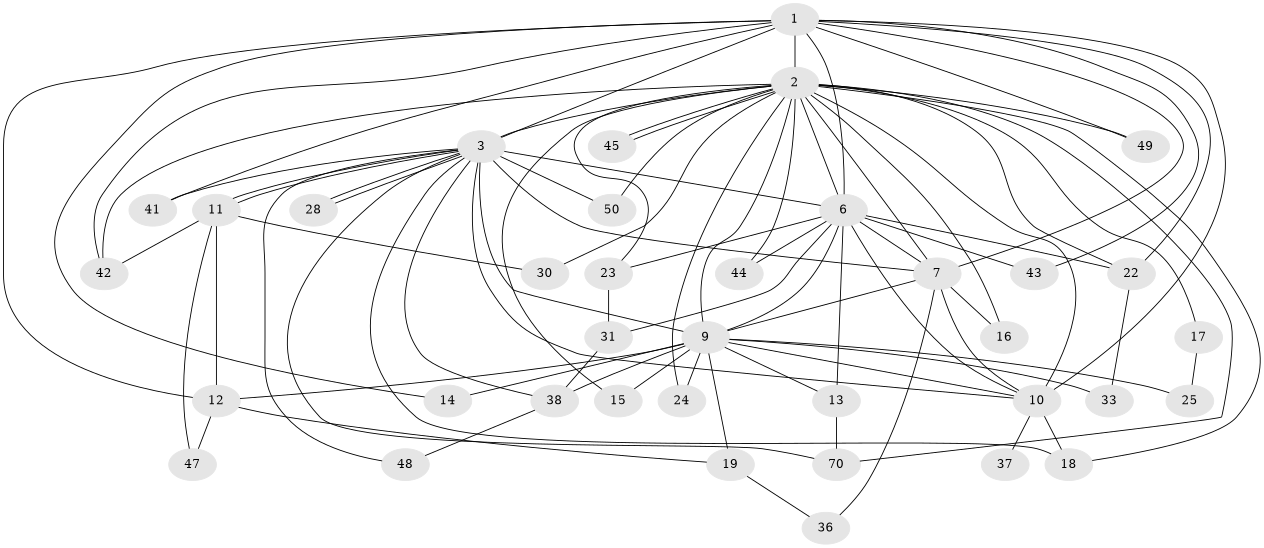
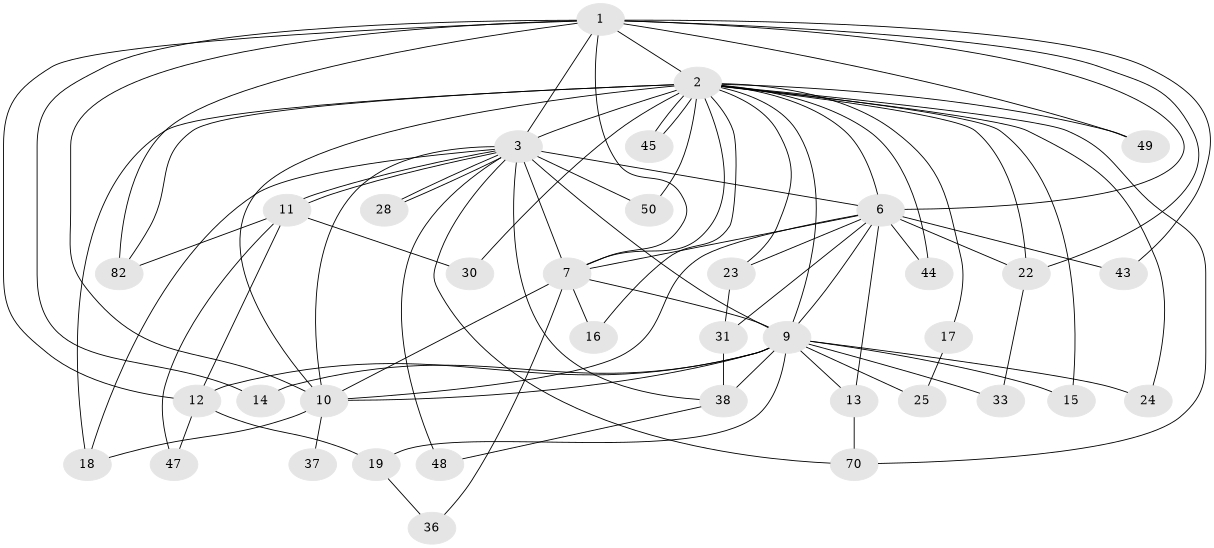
node "41": removed
node "42": label "42" -> "82"
